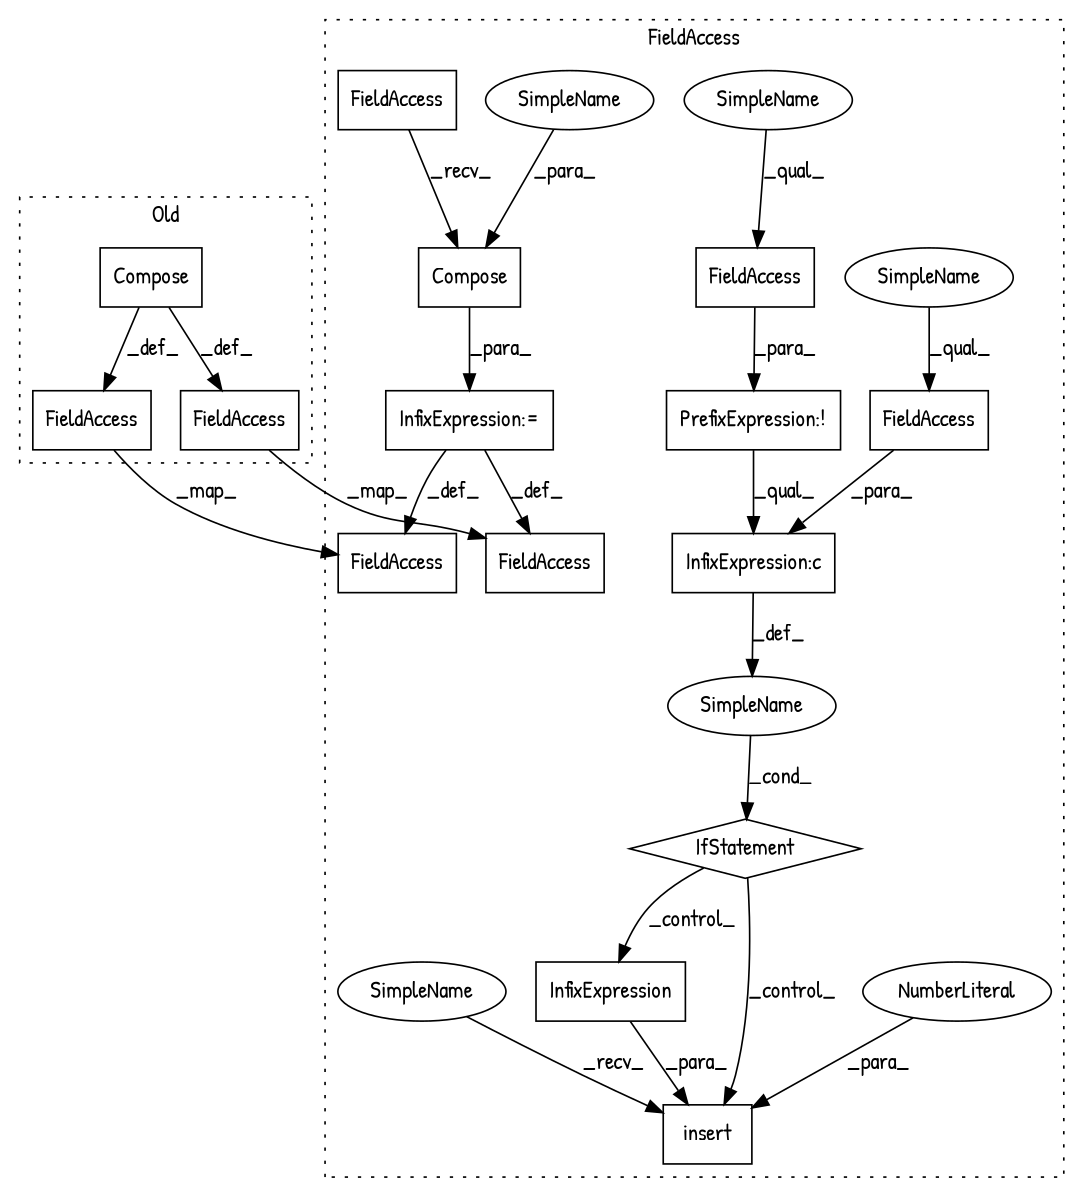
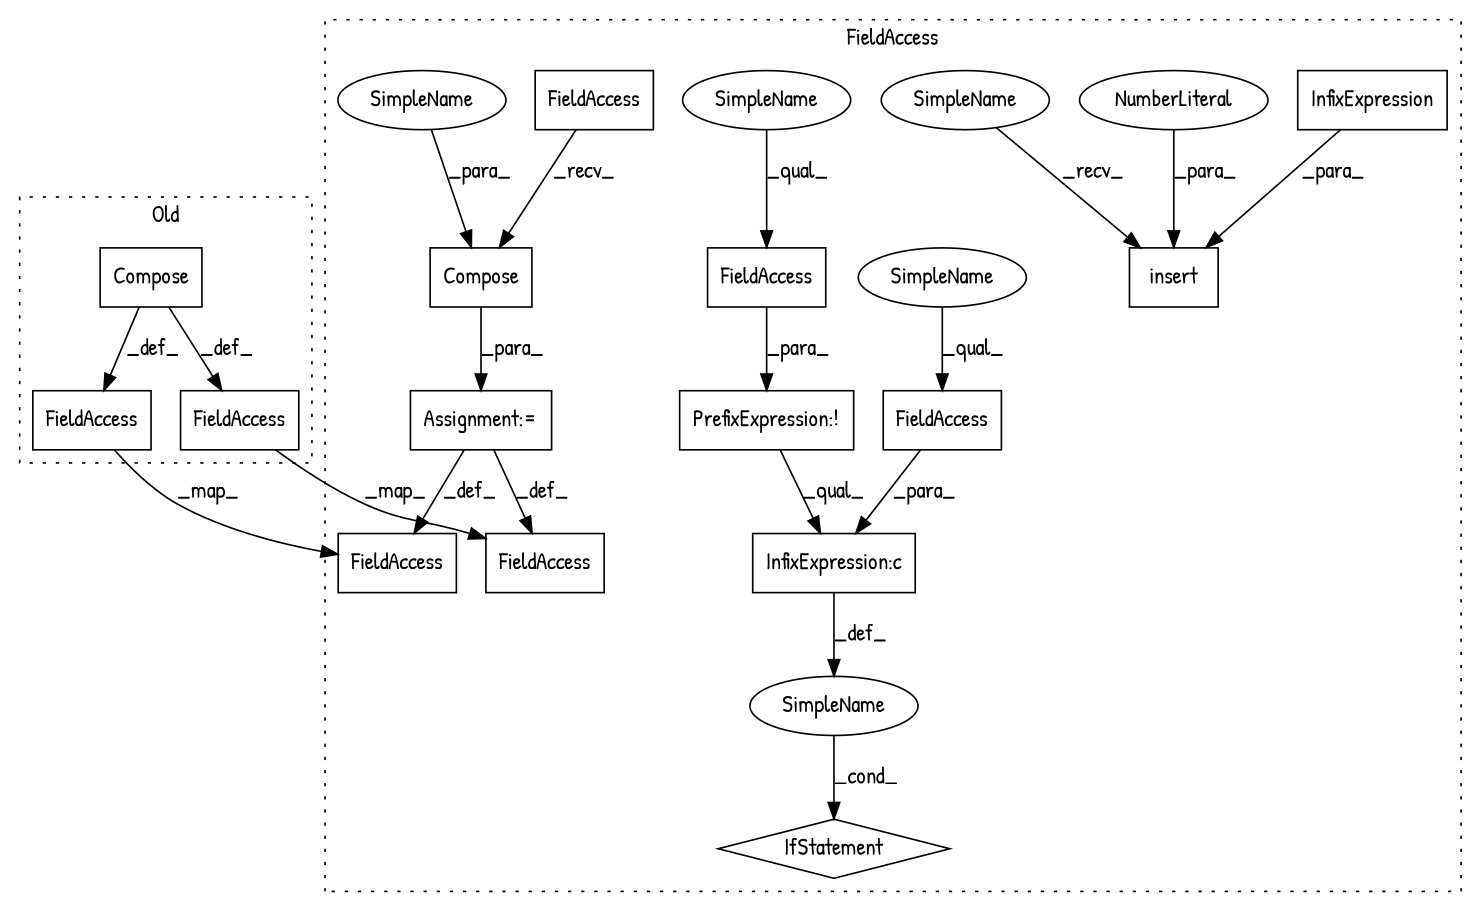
node "InfixExpression:=": label "InfixExpression:=" -> "Assignment:="
edge "IfStatement" -> "InfixExpression": removed, label "_control_"
edge "IfStatement" -> "insert": removed, label "_control_"
